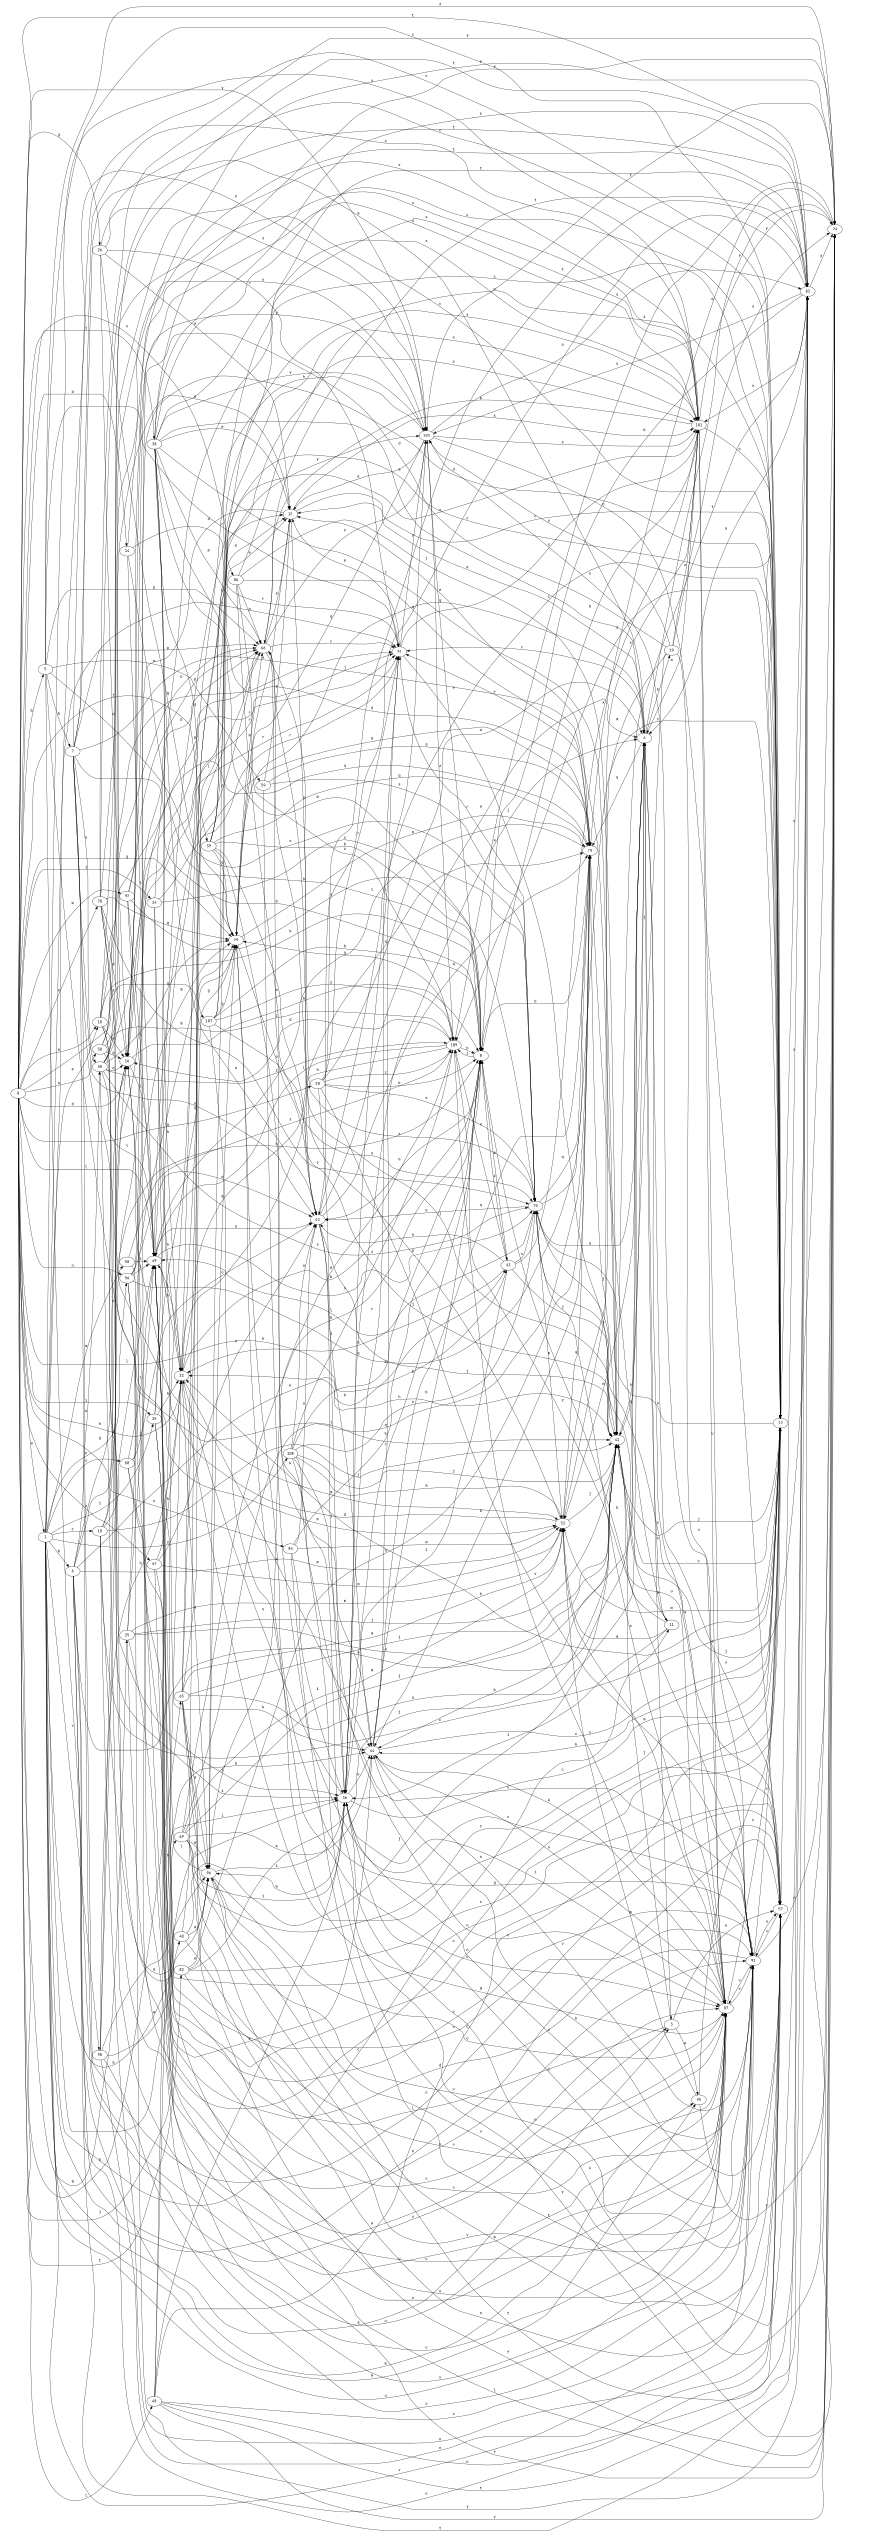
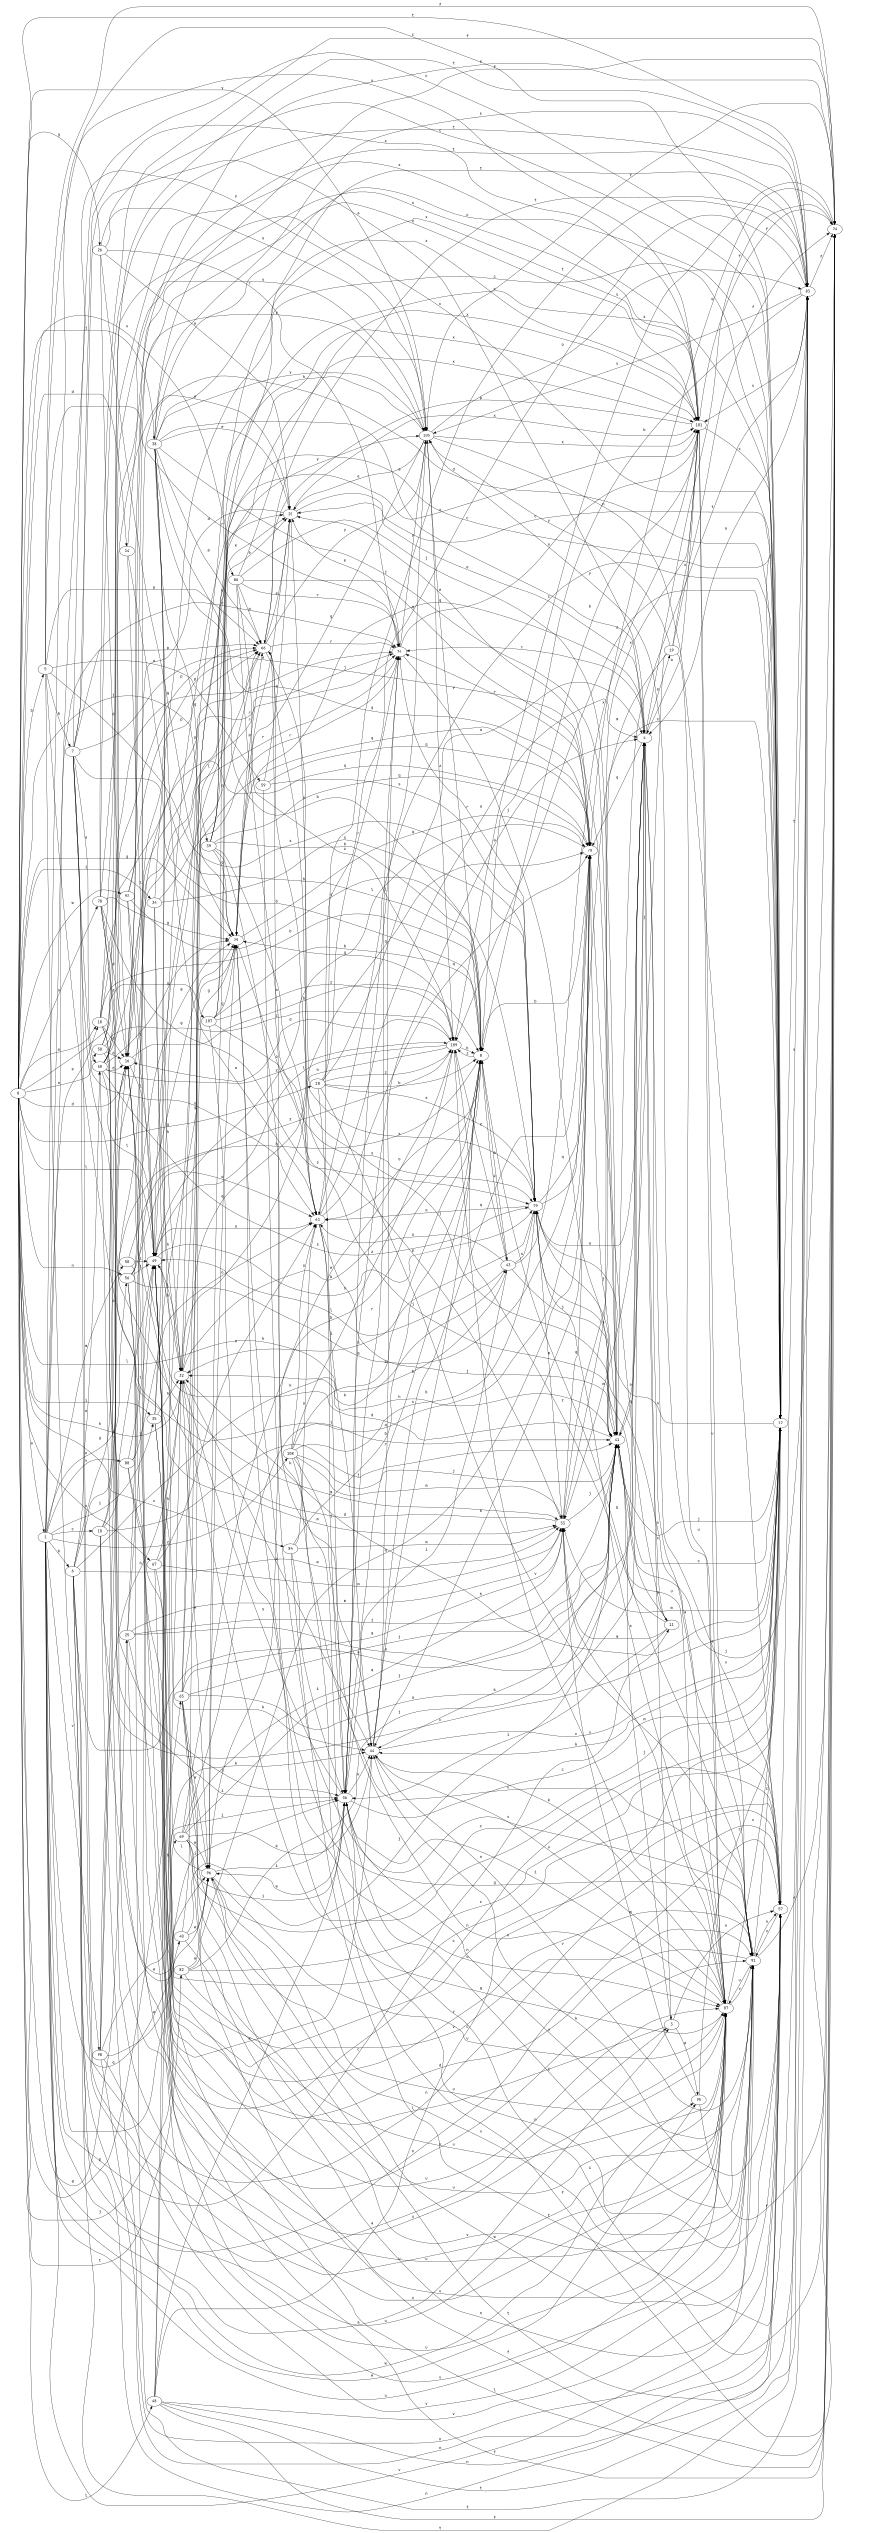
edge "19" -> "16": now "41" -> "16"
edge "14" -> "74": now "86" -> "74"
node "97": label "97" -> "67"
